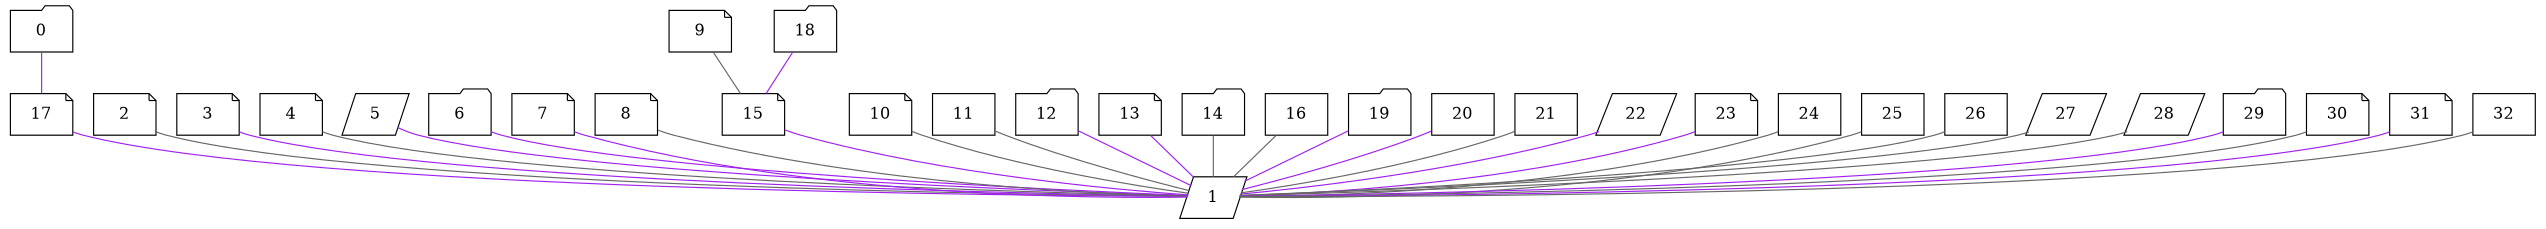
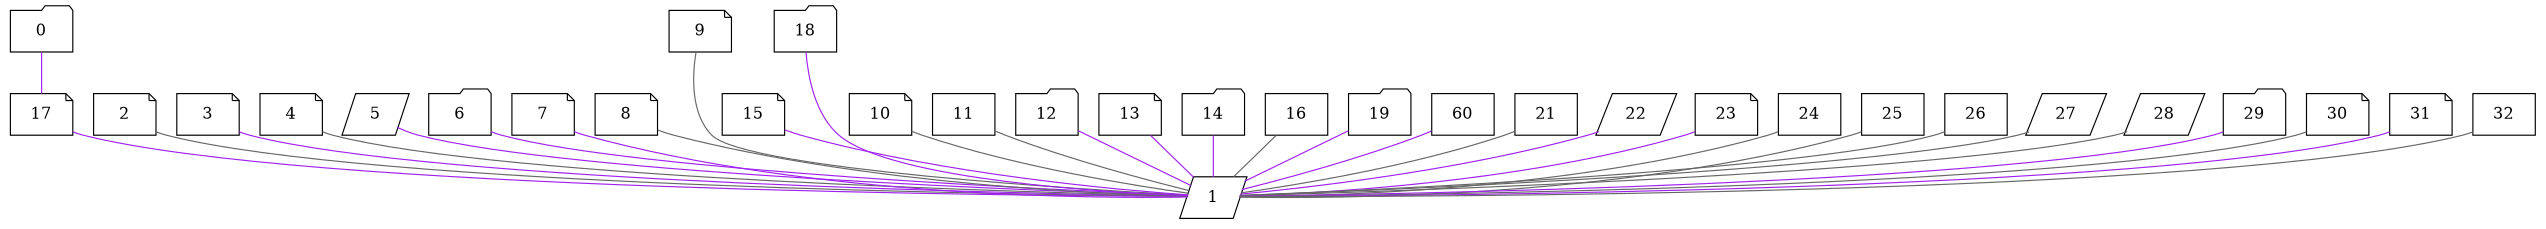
edge "9" -- "15": now "9" -- "1"
edge "18" -- "15": now "18" -- "1"
node "20": label "20" -> "60"
edge "14" -- "1": color gray40 -> purple
